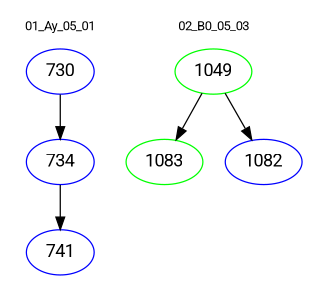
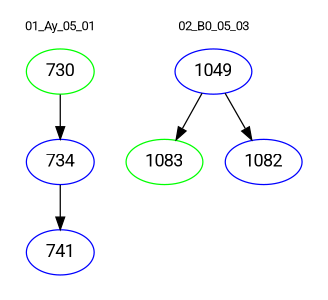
node "730": color blue -> green
node "1049": color green -> blue
